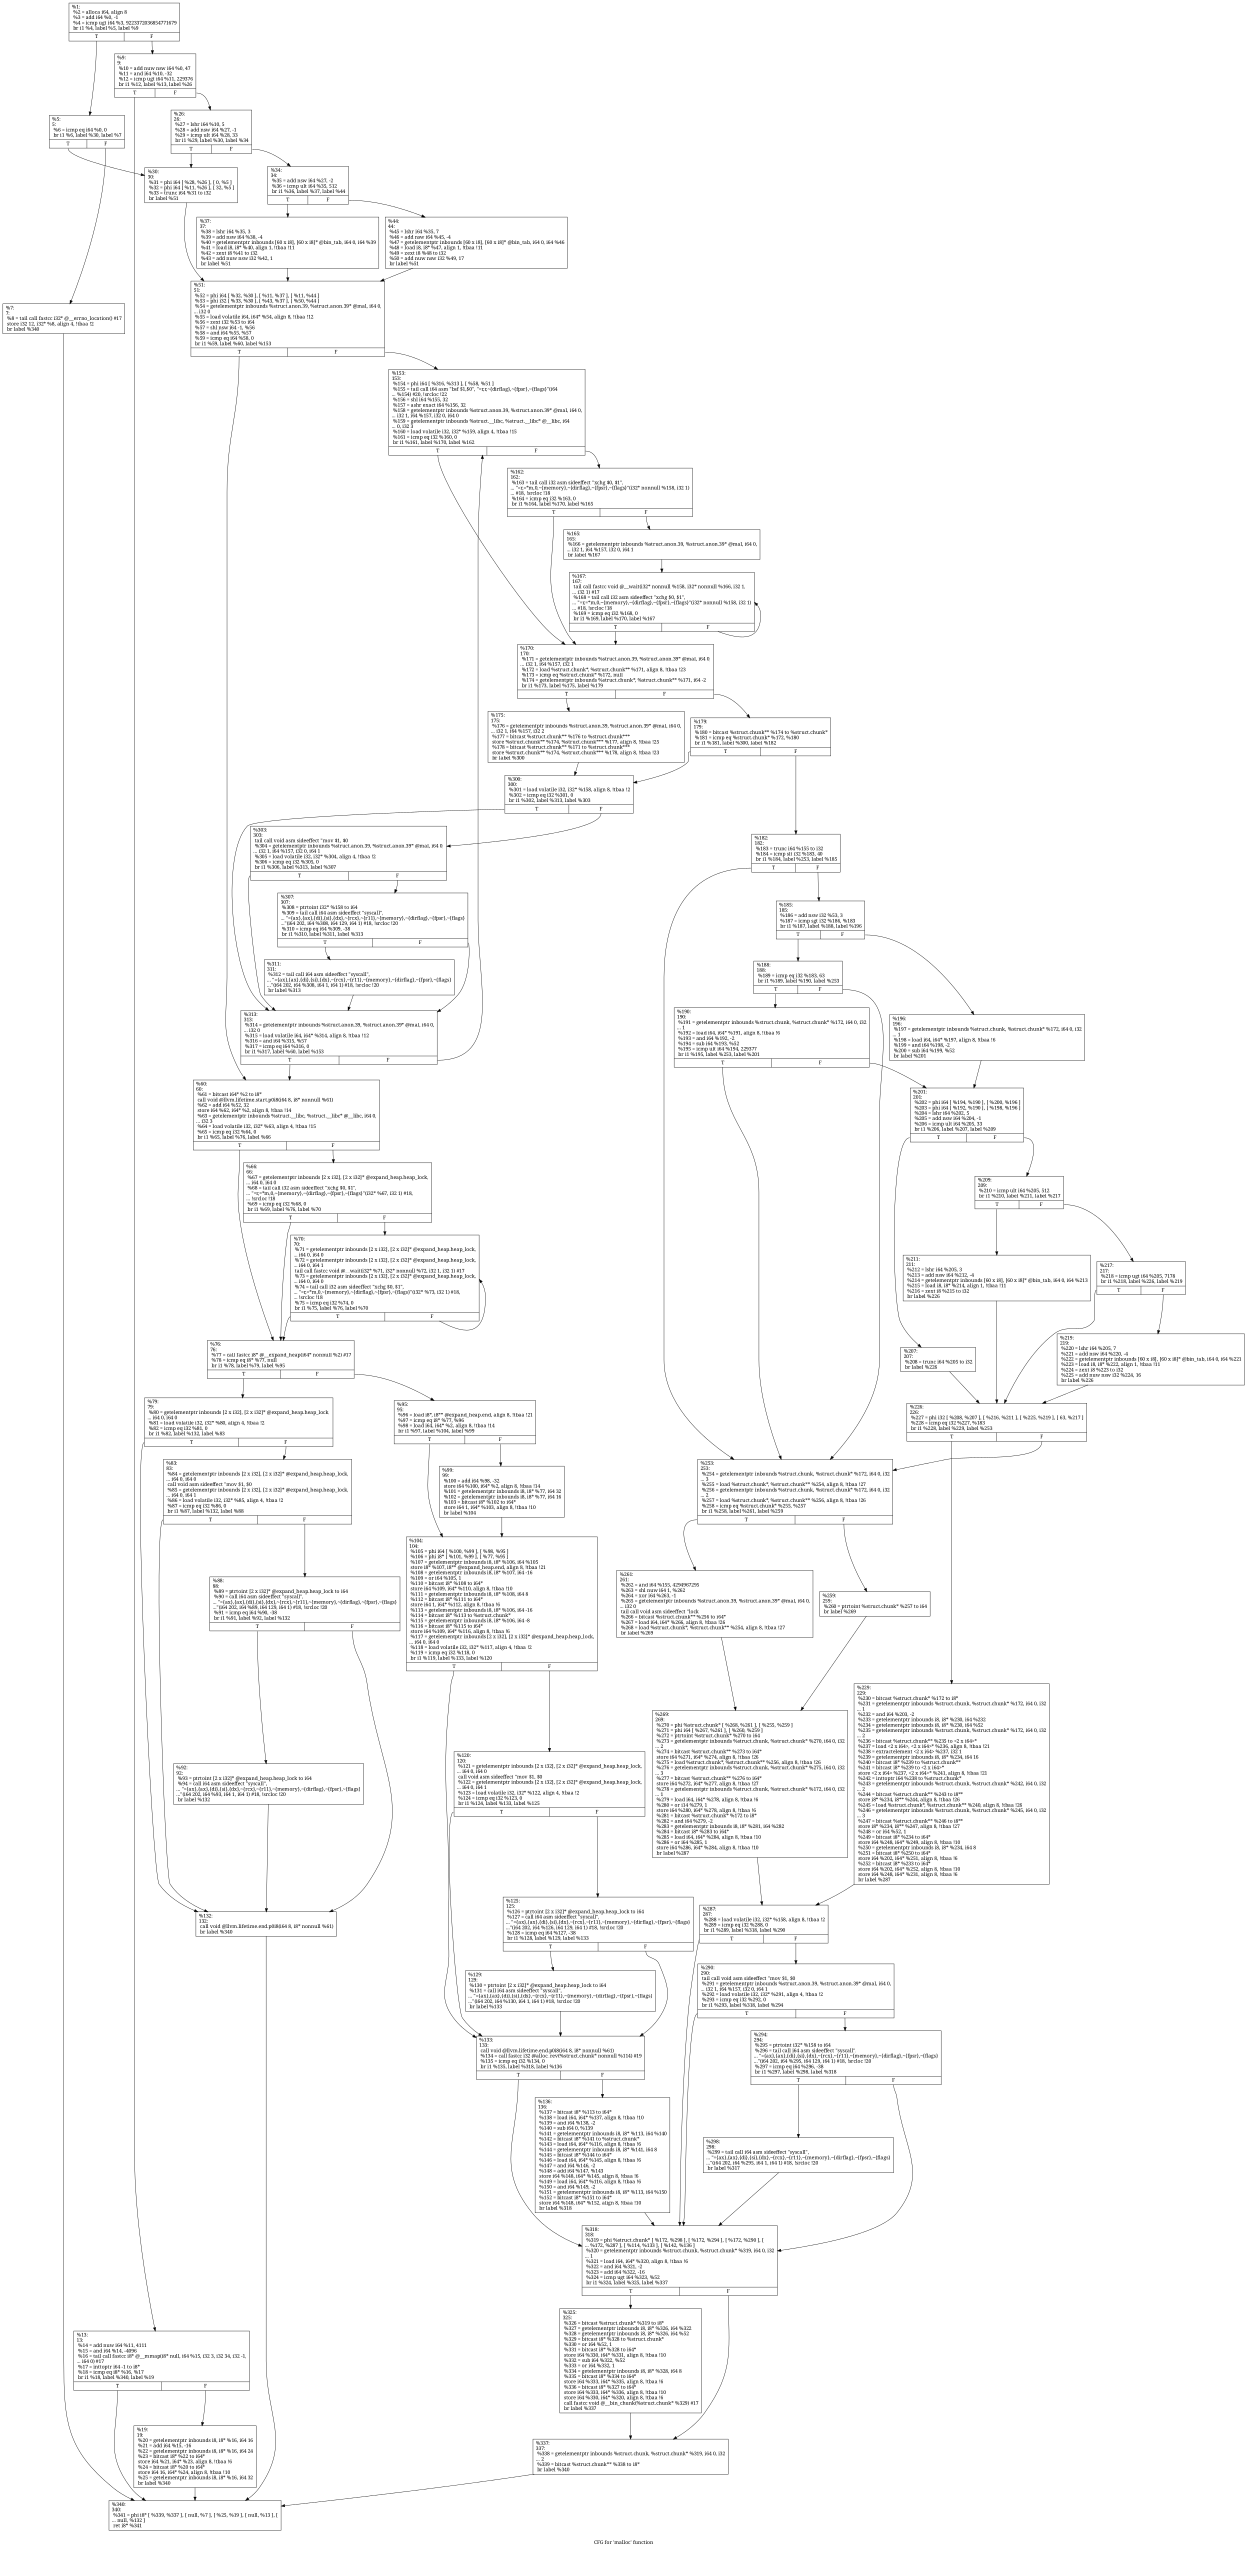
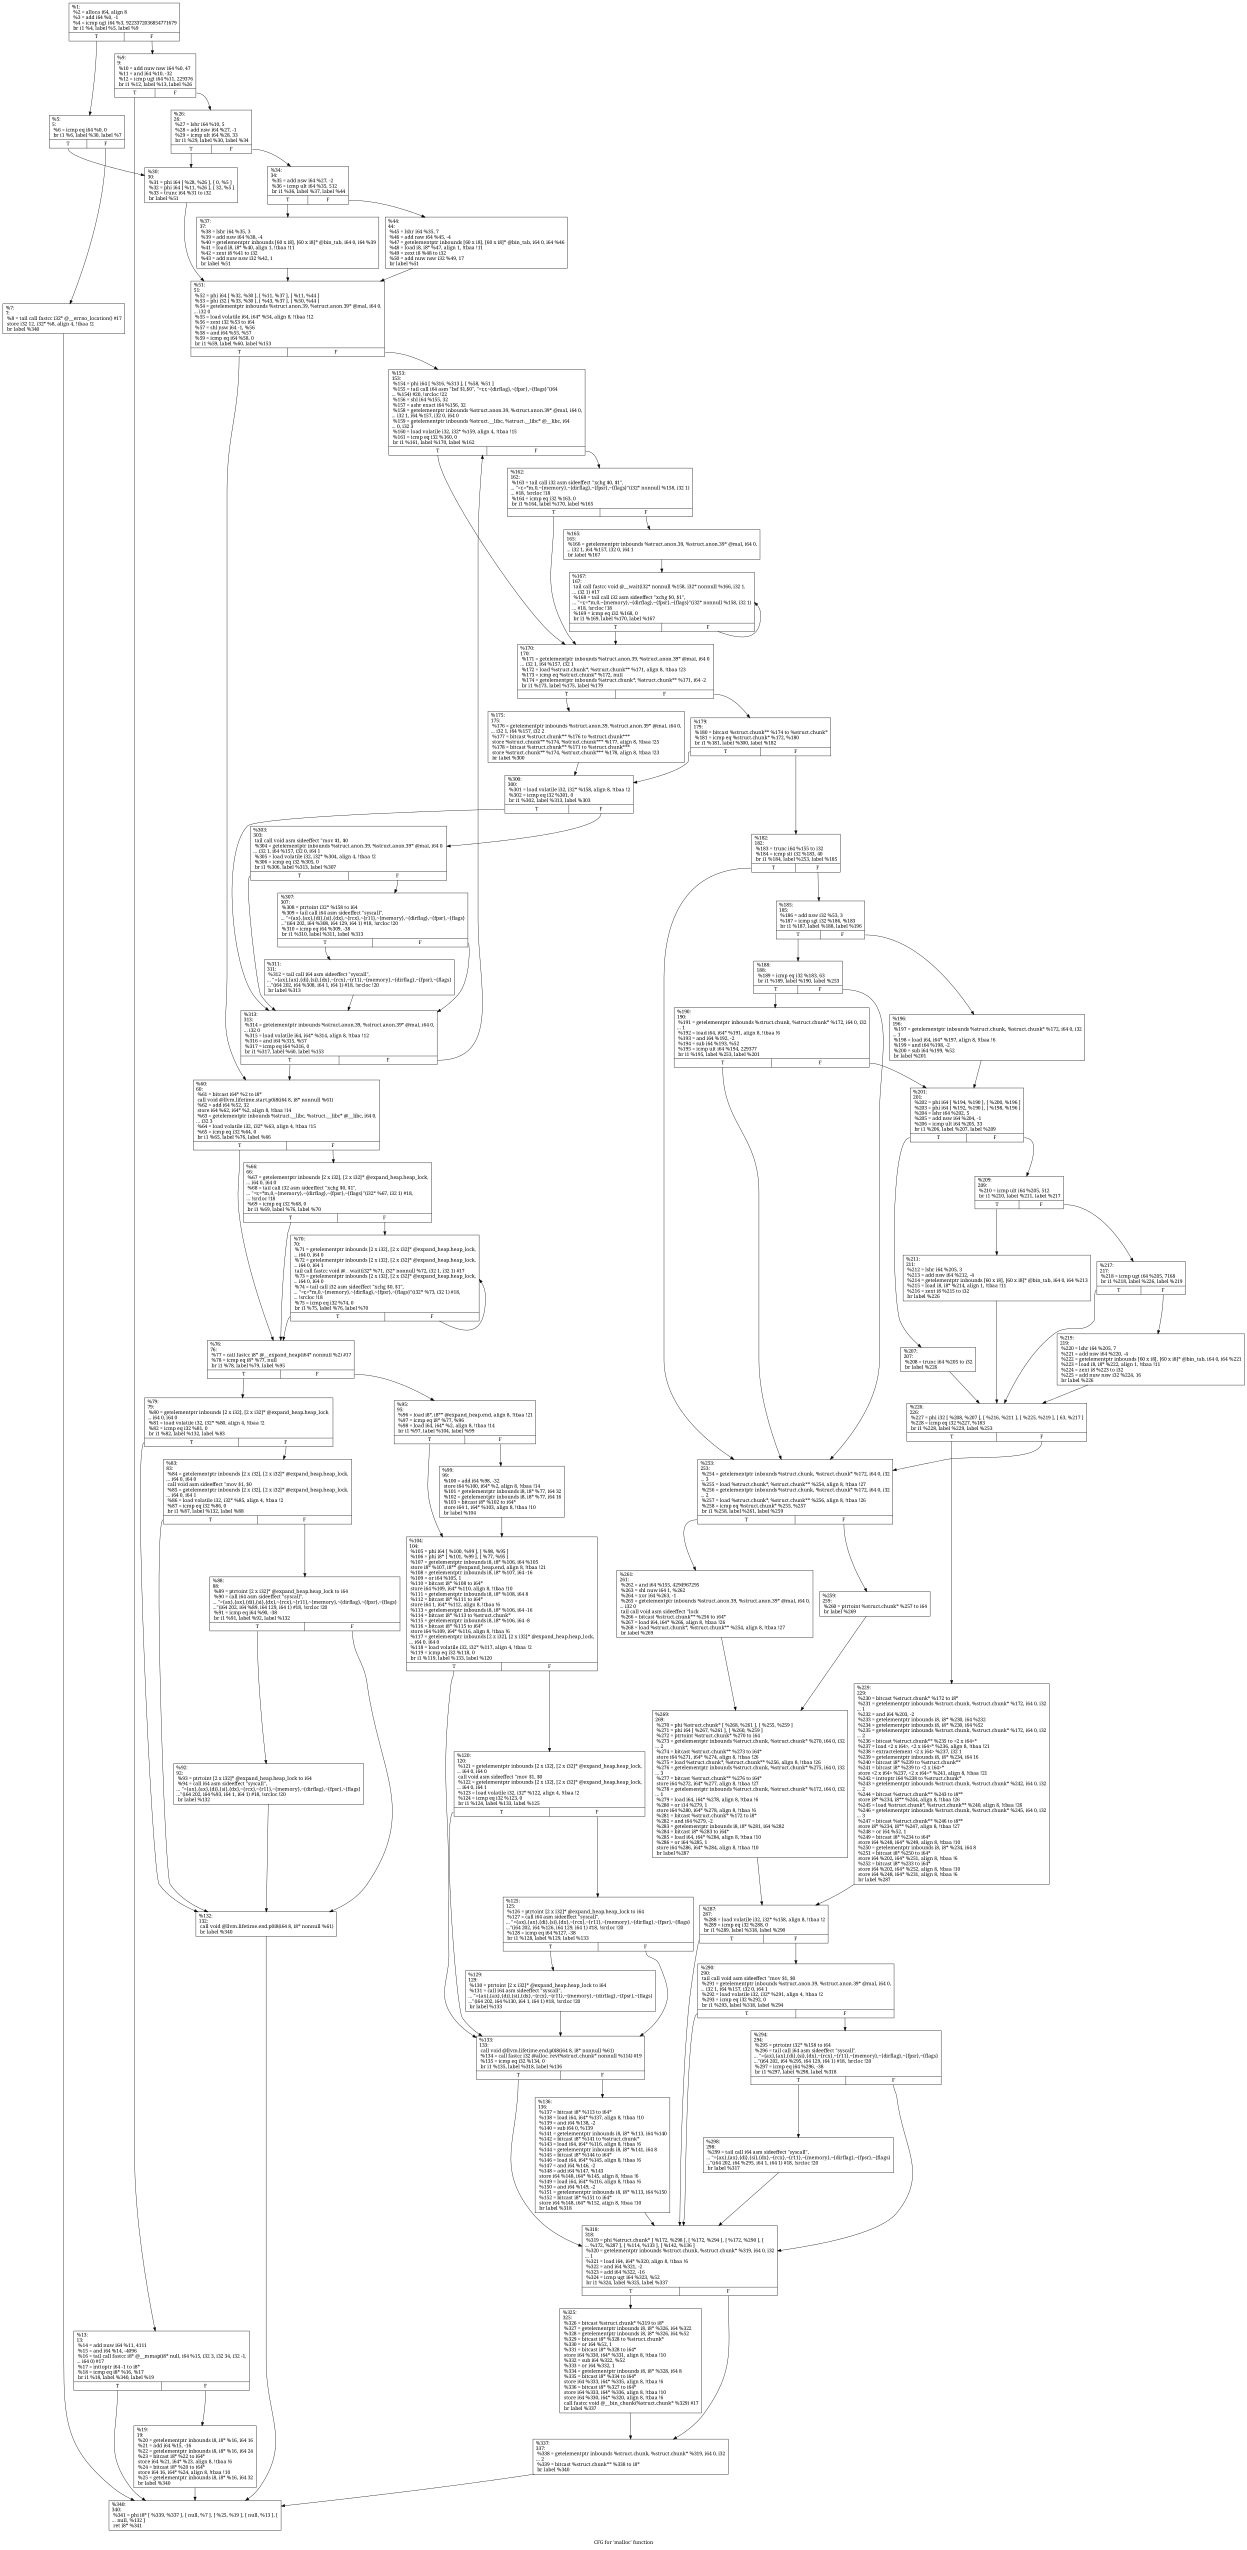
node "%217:": text "%218 = icmp ugt i64 %205, 7178" -> "%218 = icmp ugt i64 %205, 7168"
